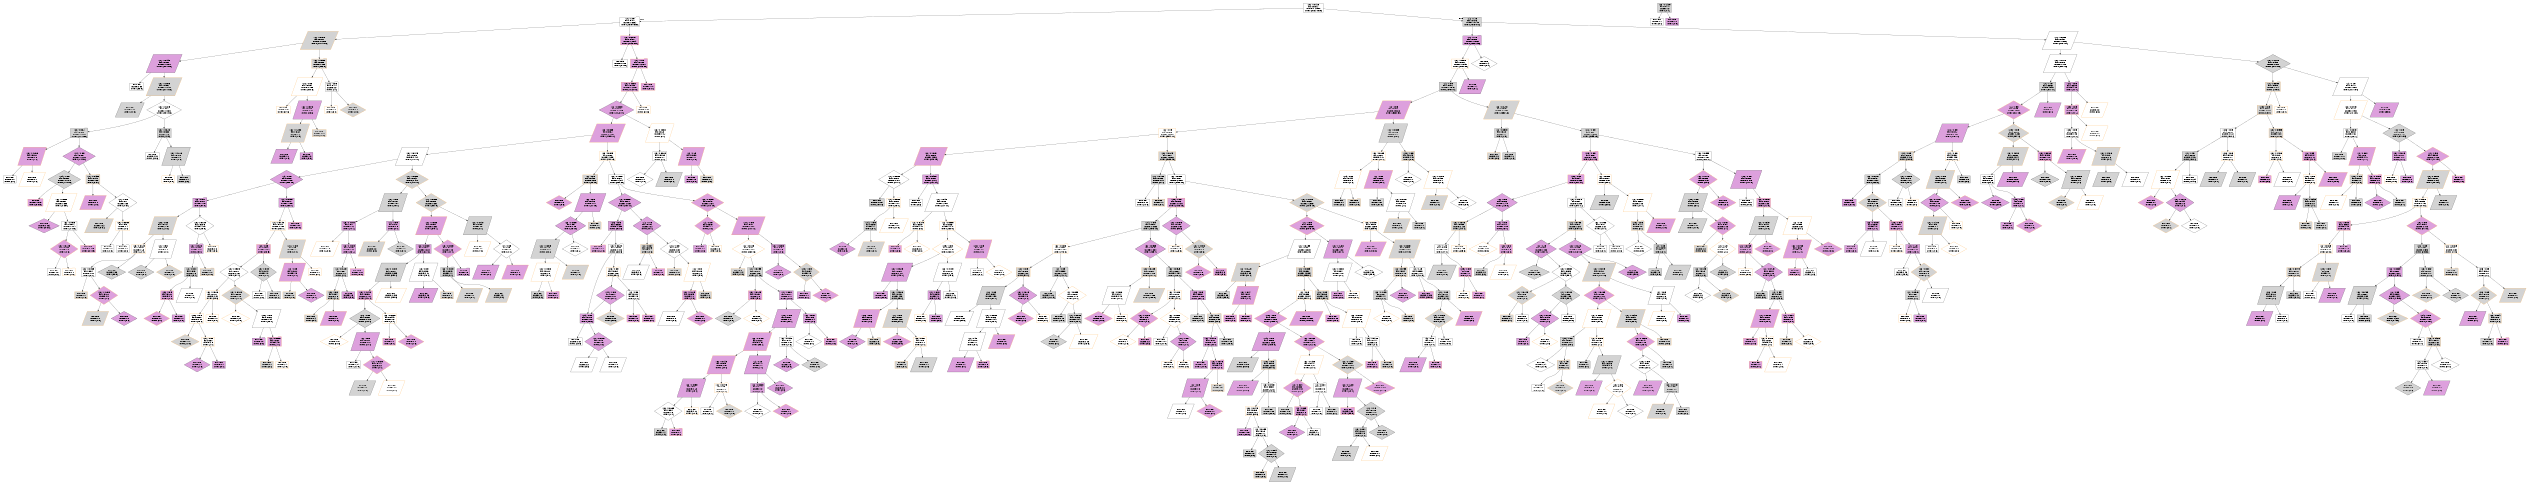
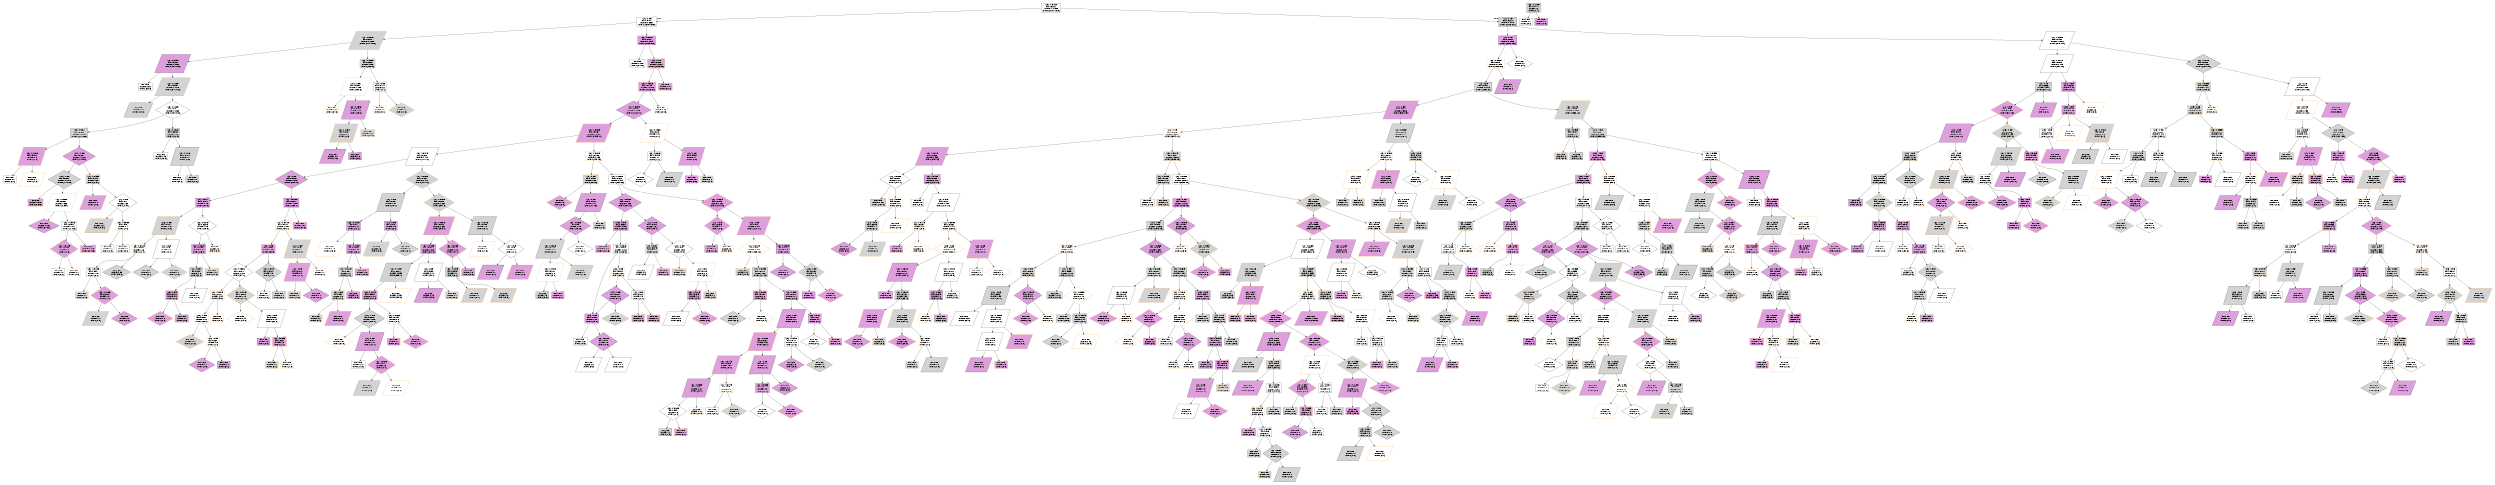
edge "X[10] <= 0.5 gini = 0.159 samples = 23 value = [21, 2]" -> "X[3] <= 278.0 gini = 0.48 samples = 5 value = [3, 2]": now "X[15] <= 0.5 gini = 0.269 samples = 25 value = [21, 4]" -> "X[3] <= 278.0 gini = 0.48 samples = 5 value = [3, 2]"
